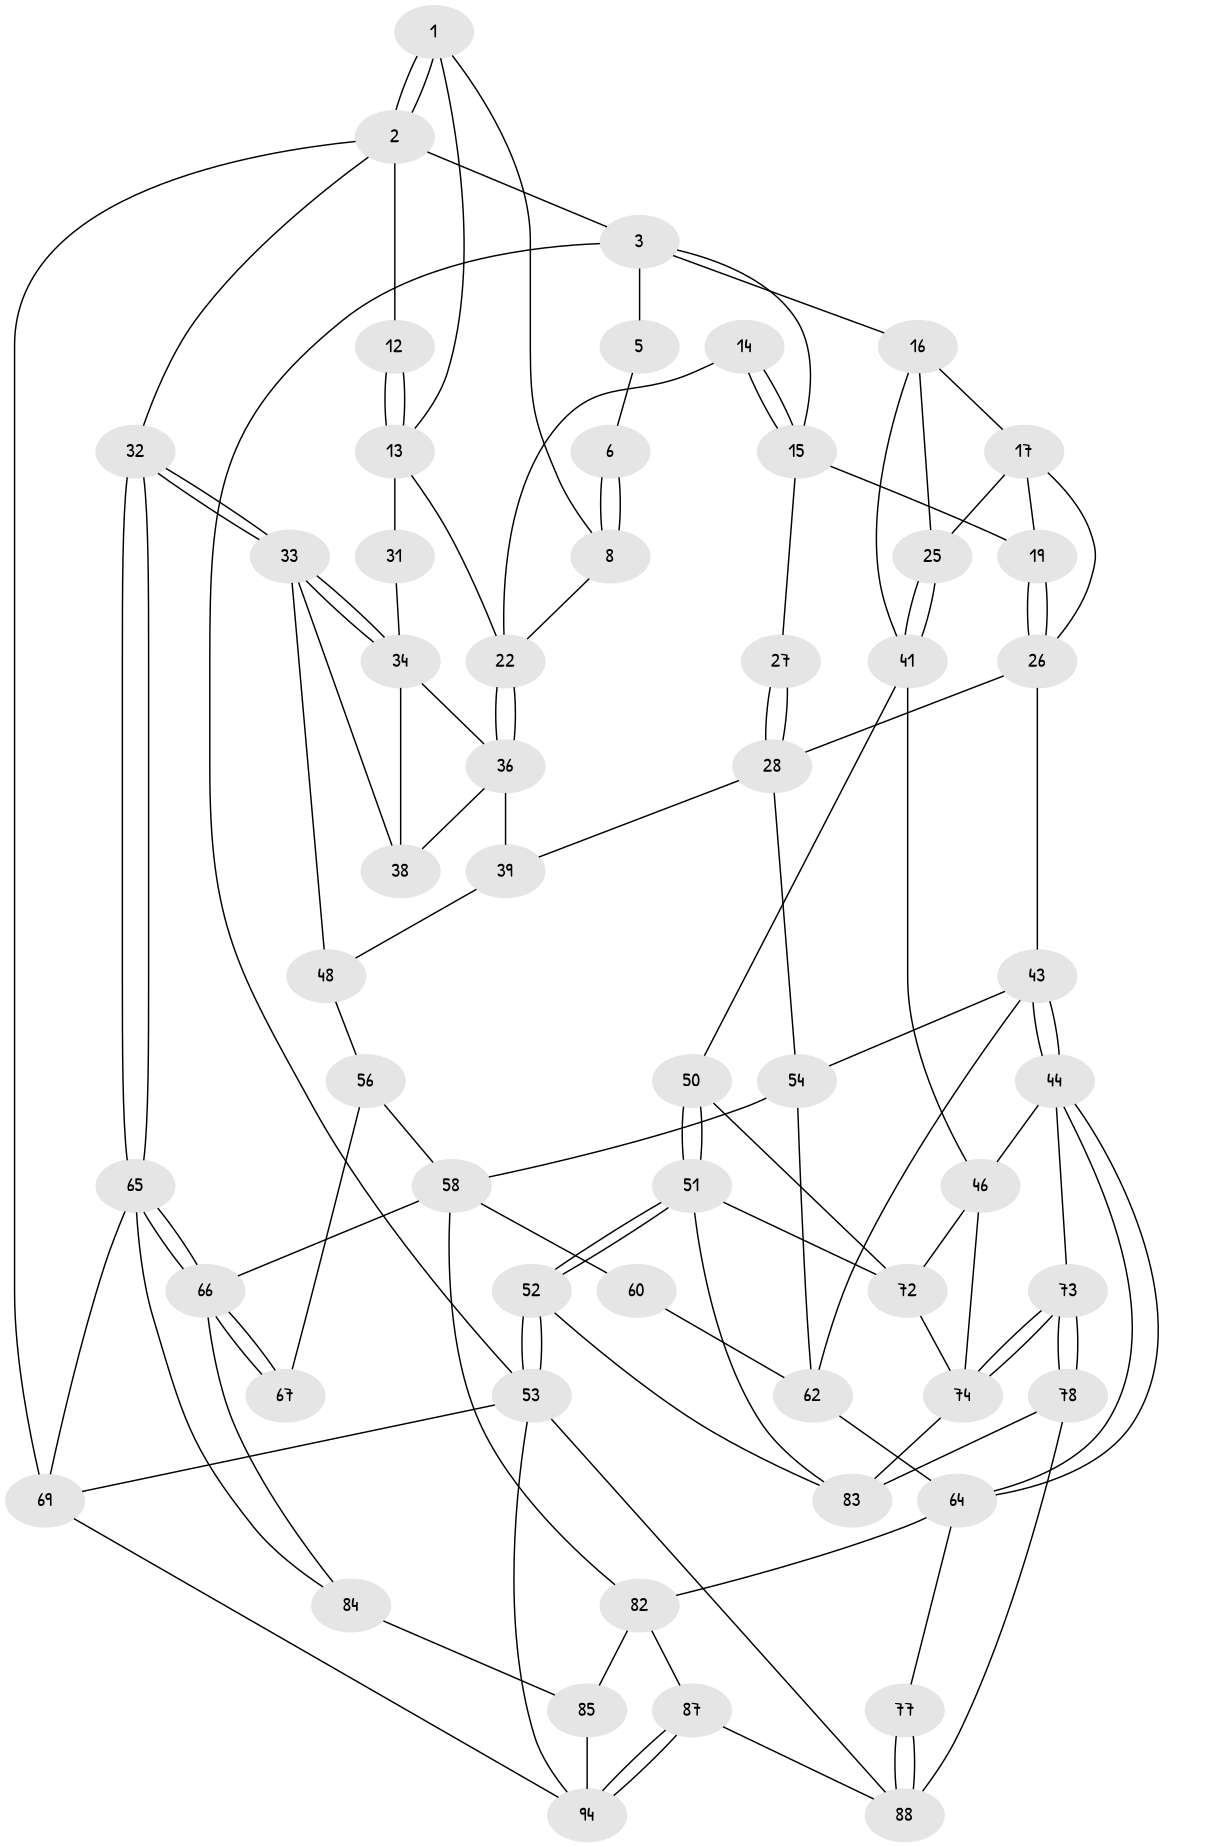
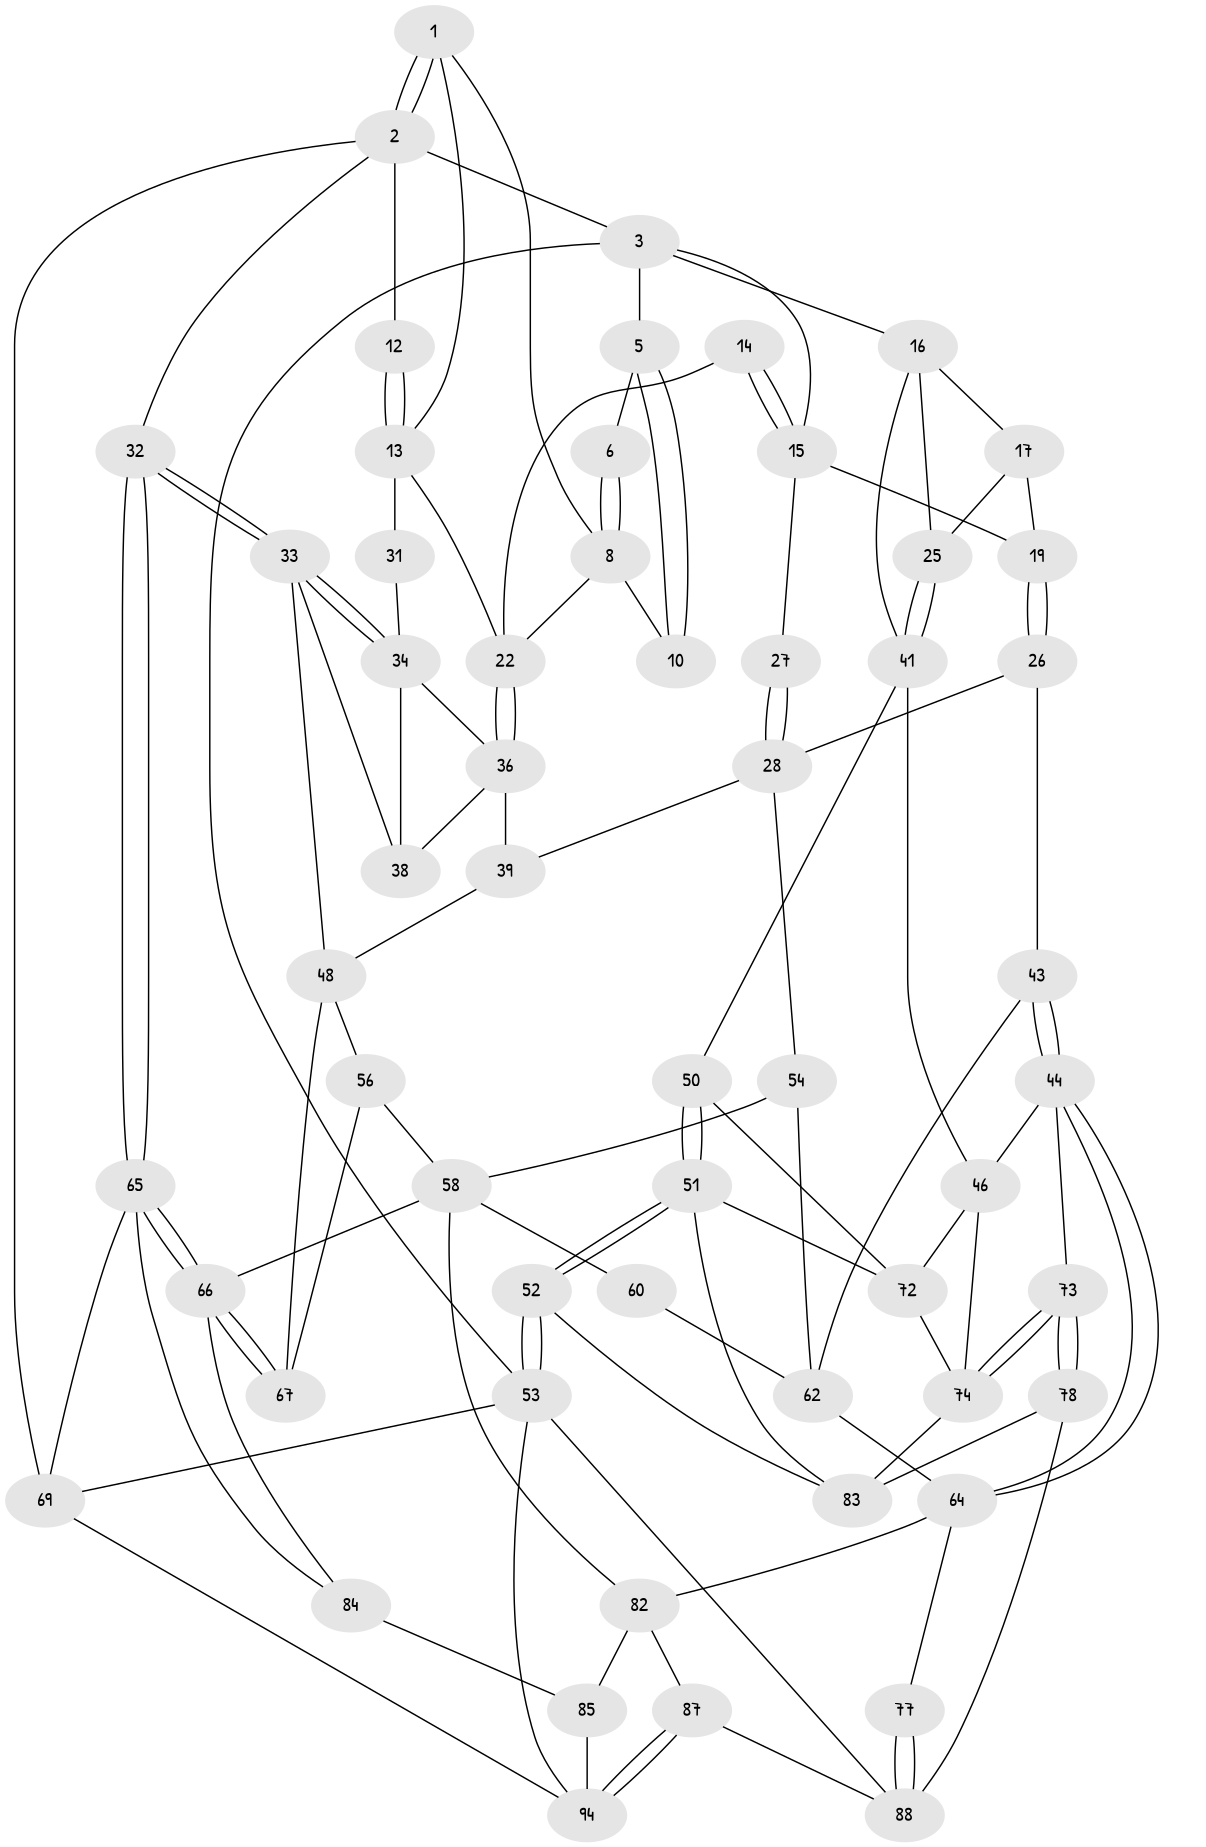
edge "17" -- "26": removed
node "10": added
edge "43" -- "54": removed
edge "48" -- "67": added
